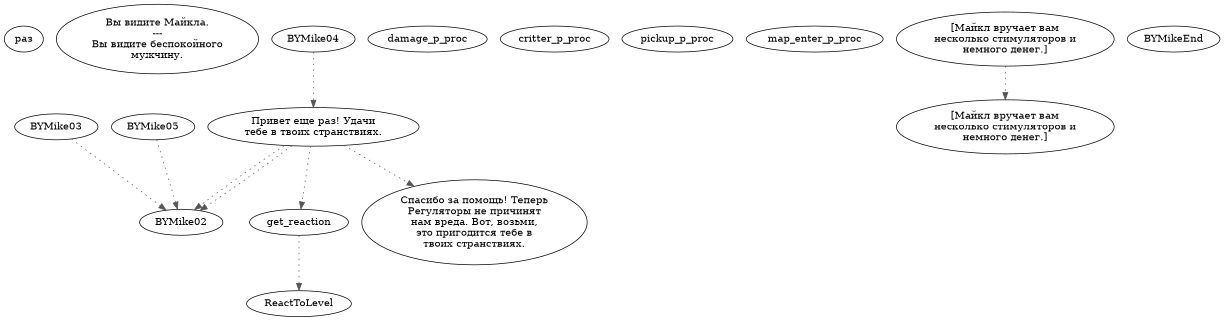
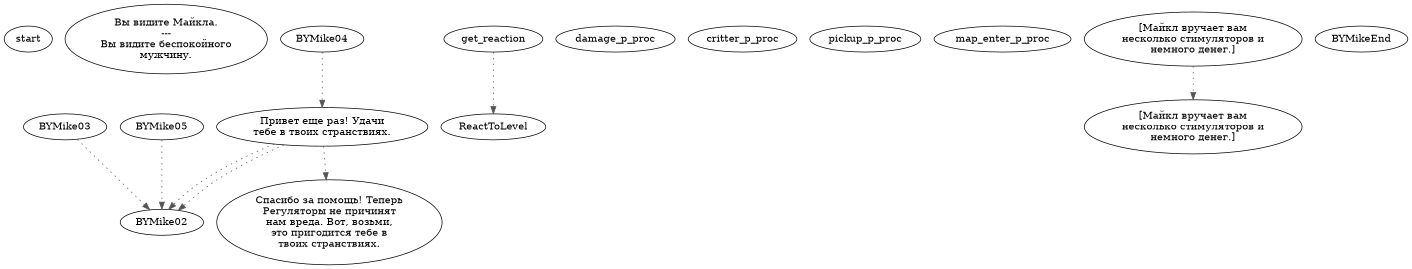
node "раз": label "раз" -> "start"
edge "Привет еще раз! Удачи тебе в твоих странствиях." -> "get_reaction": removed
